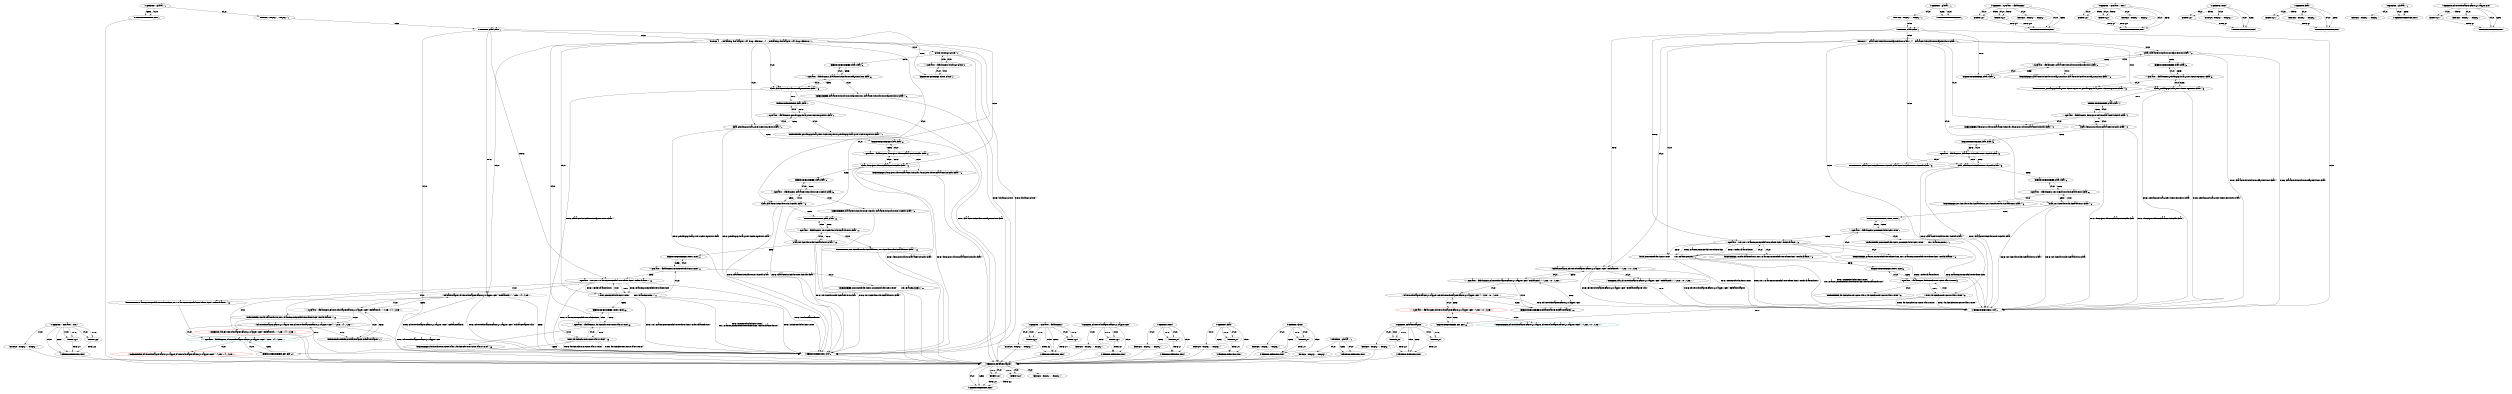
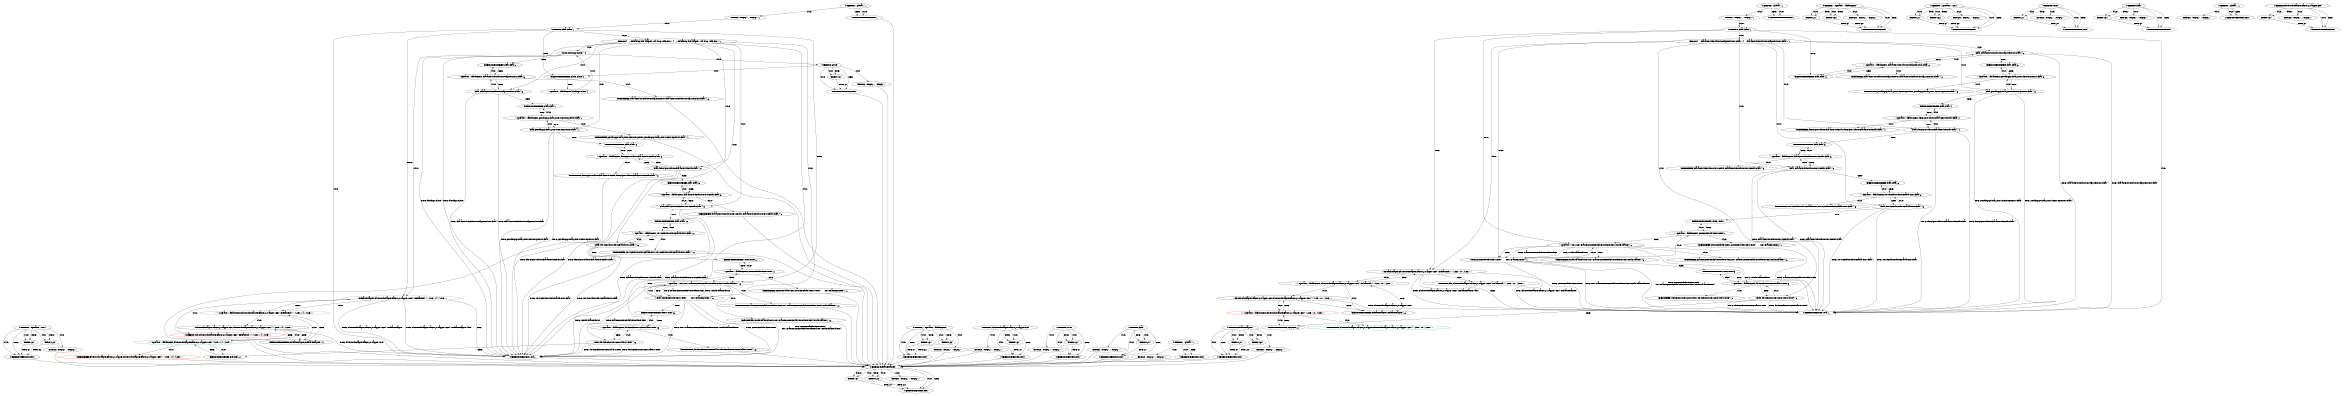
edge "(Close,binding_.Close())" -> "(<operator>.fieldAccess,binding_.Close)": now "(Close,binding_.Close())" -> "(METHOD,Close)"
edge "(FIELD_IDENTIFIER,Close,Close)" -> "(<operator>.fieldAccess,binding_.Close)": label "AST: " -> "CFG: "
edge "(<operator>.fieldAccess,binding_.Close)" -> "(FIELD_IDENTIFIER,Close,Close)": now "(METHOD,Close)" -> "(FIELD_IDENTIFIER,Close,Close)"
